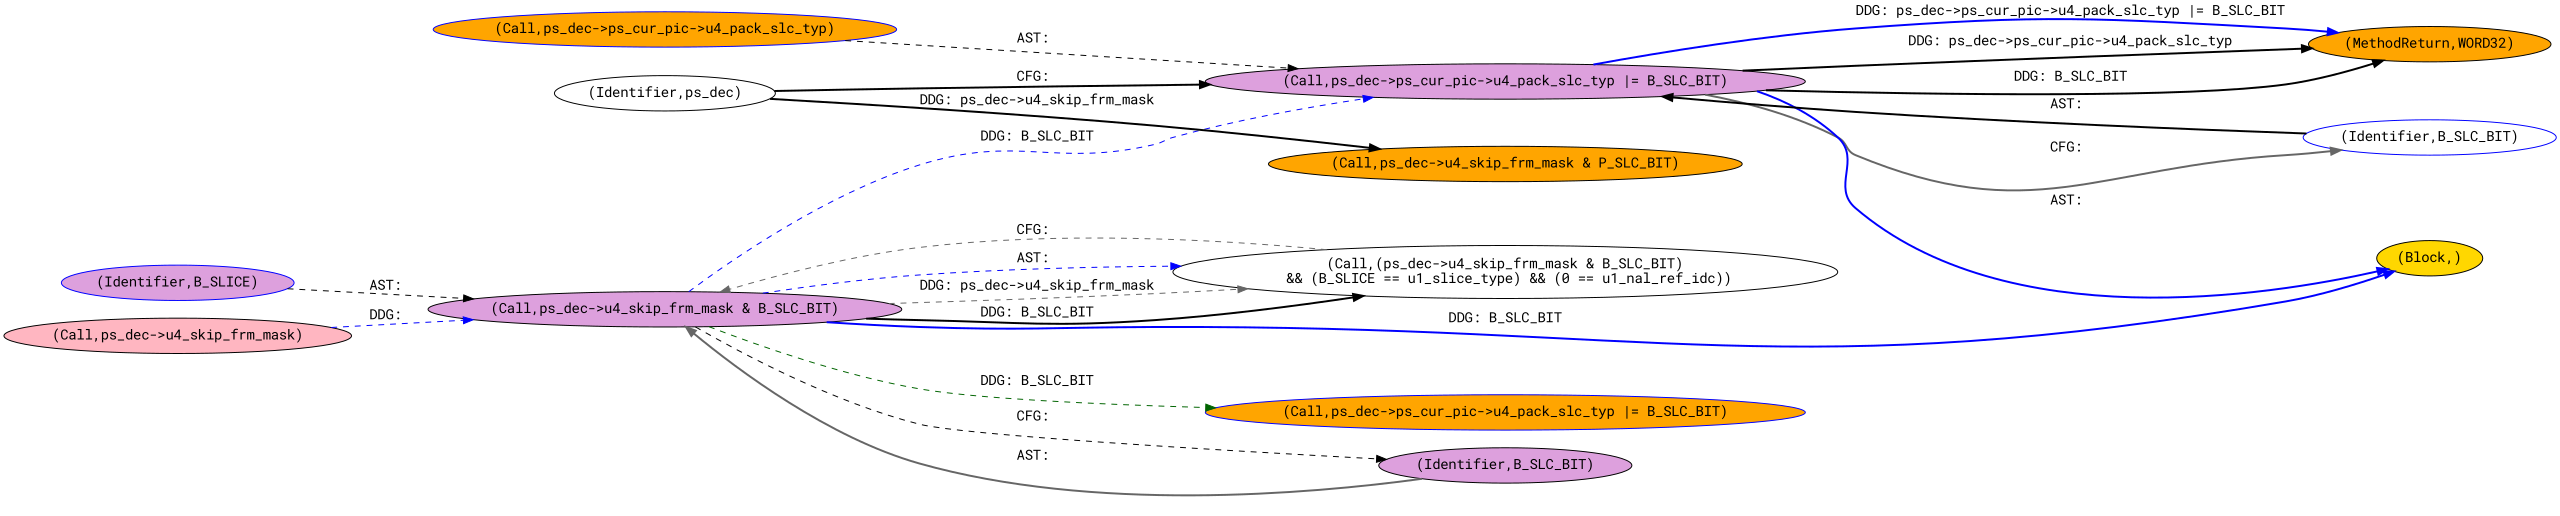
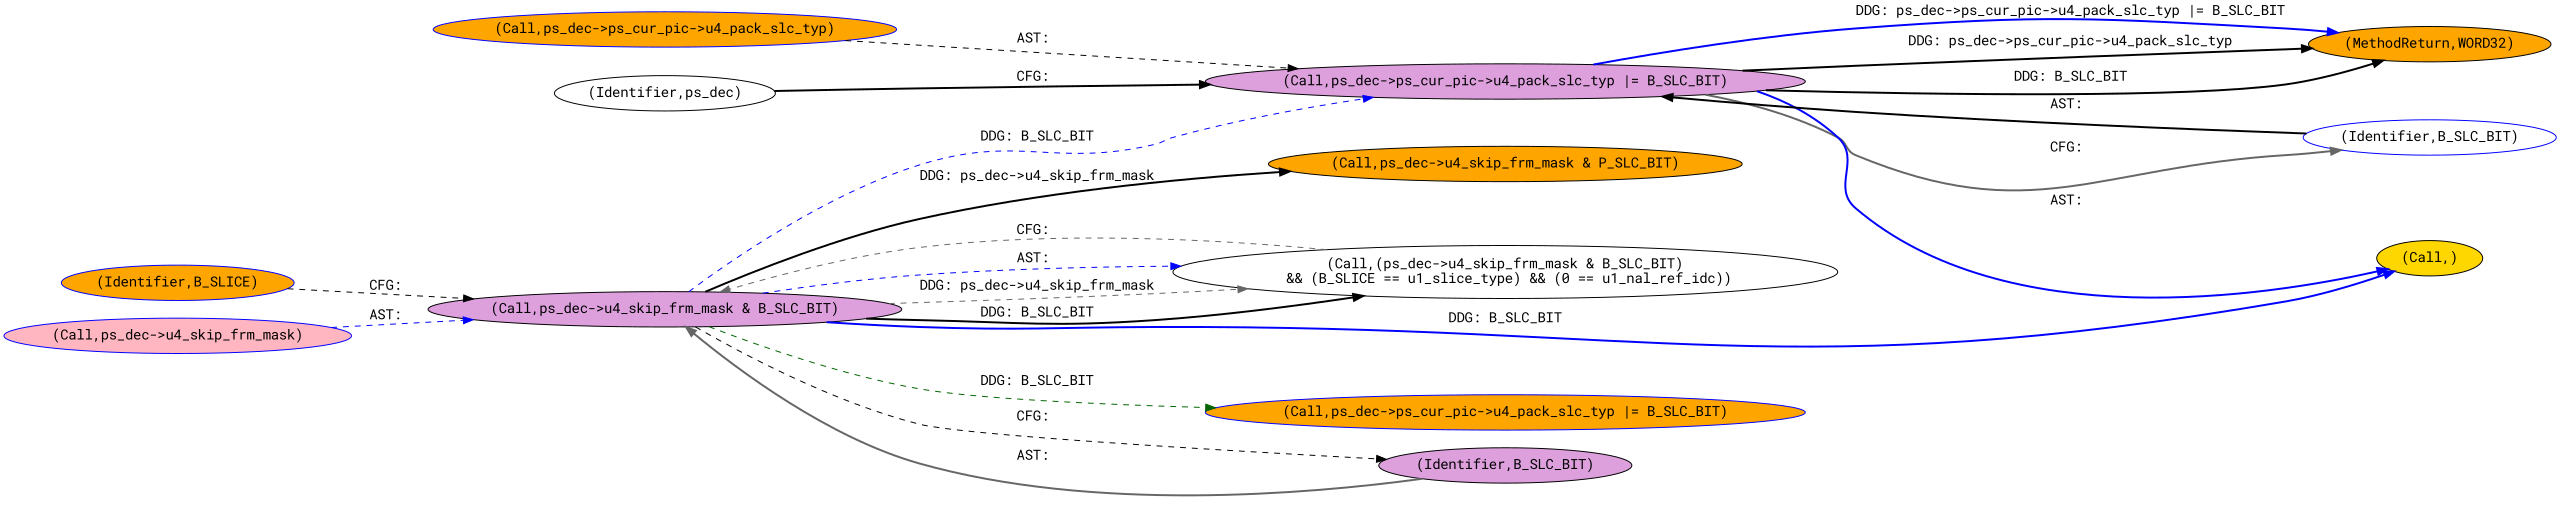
edge "(Identifier,ps_dec)" -> "(Call,ps_dec->u4_skip_frm_mask & P_SLC_BIT)": now "(Call,ps_dec->u4_skip_frm_mask & B_SLC_BIT)" -> "(Call,ps_dec->u4_skip_frm_mask & P_SLC_BIT)"
node "(Block,)": label "(Block,)" -> "(Call,)"
node "(Identifier,B_SLICE)": fillcolor plum -> orange
edge "(Identifier,B_SLICE)" -> "(Call,ps_dec->u4_skip_frm_mask & B_SLC_BIT)": label "AST: " -> "CFG: "
edge "(Call,ps_dec->u4_skip_frm_mask)" -> "(Call,ps_dec->u4_skip_frm_mask & B_SLC_BIT)": label "DDG: " -> "AST: "
node "(Call,ps_dec->u4_skip_frm_mask)": color black -> blue
